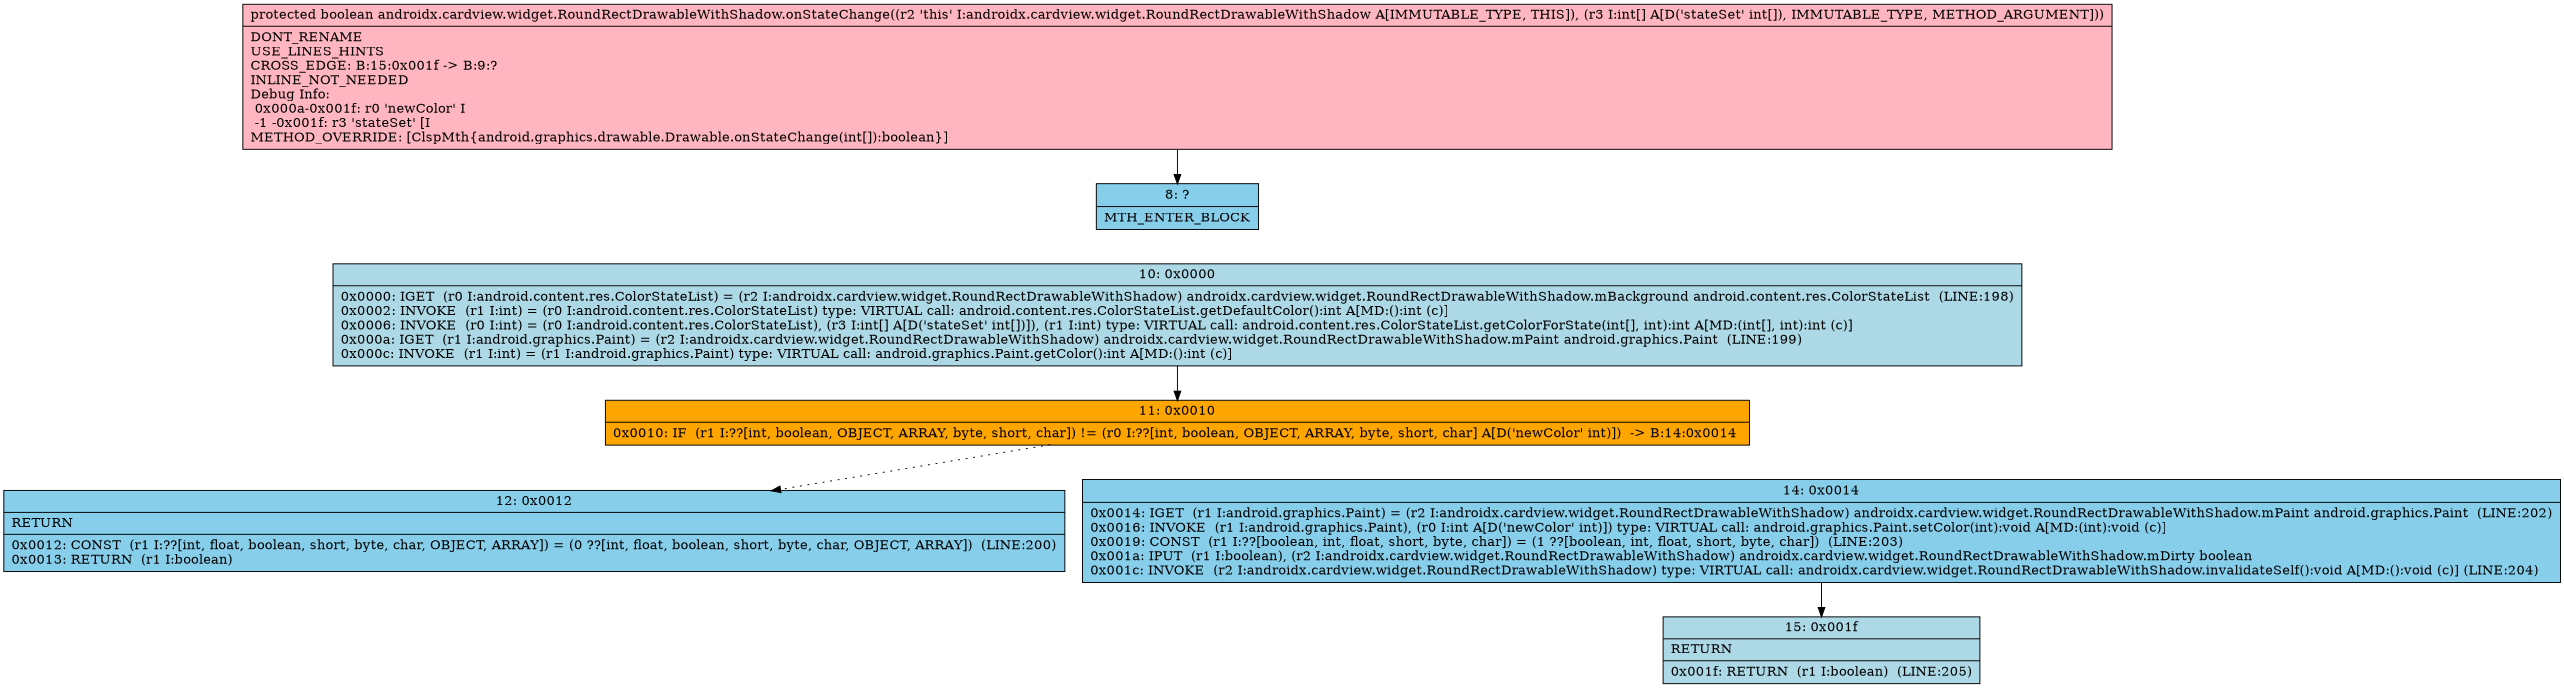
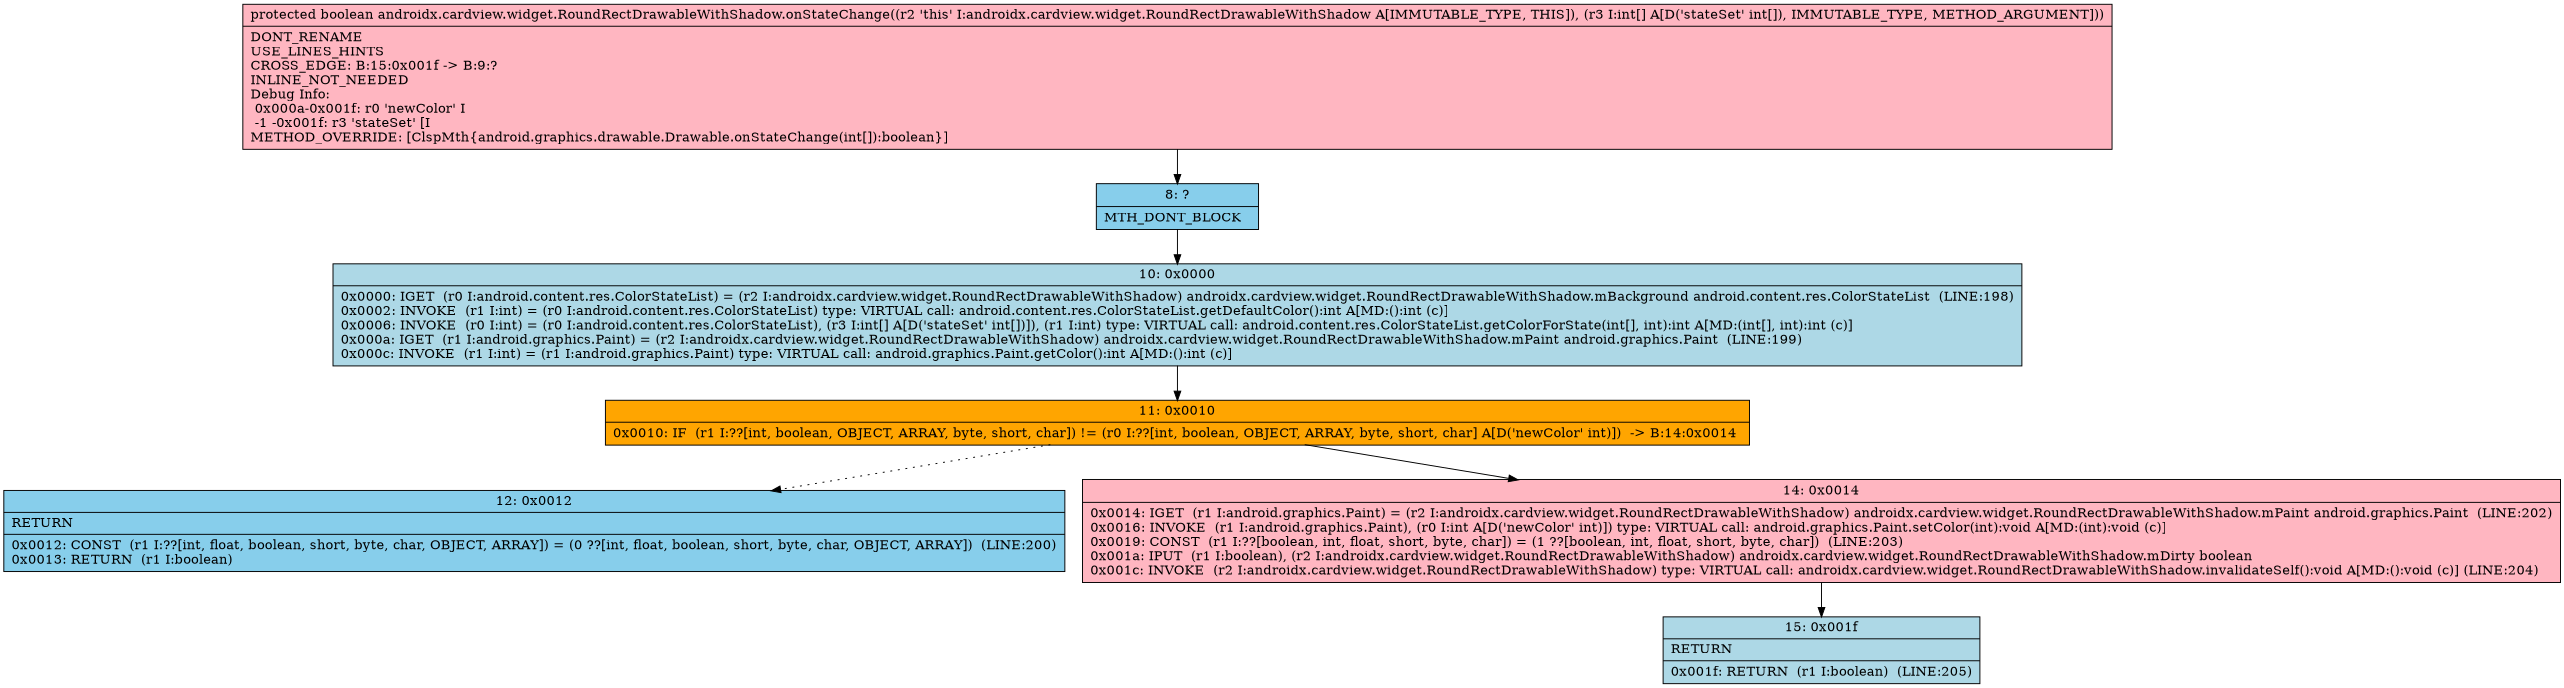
node "8: ?": text "MTH_ENTER_BLOCK" -> "MTH_DONT_BLOCK"
edge "8: ?" -> "10: 0x0000": added
edge "11: 0x0010" -> "14: 0x0014": added
node "14: 0x0014": fillcolor skyblue -> lightpink
